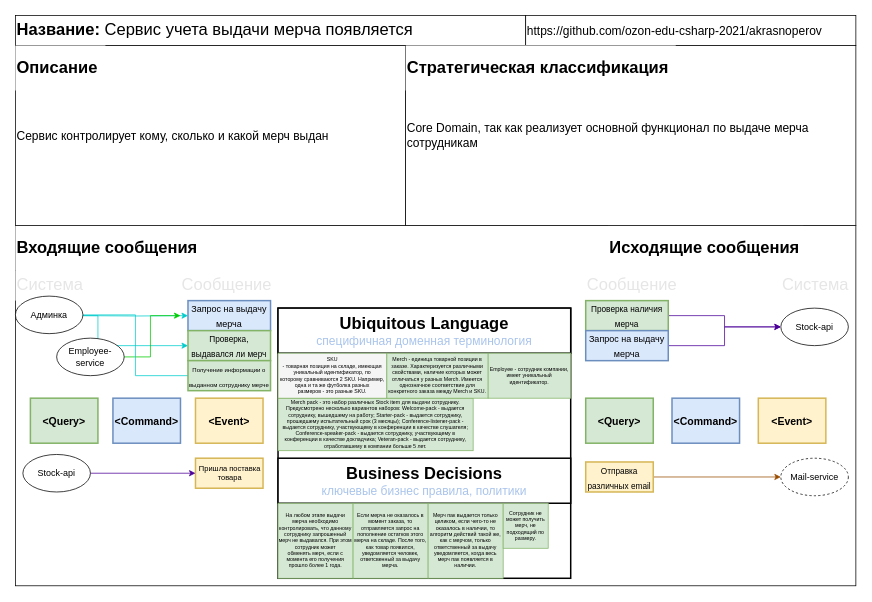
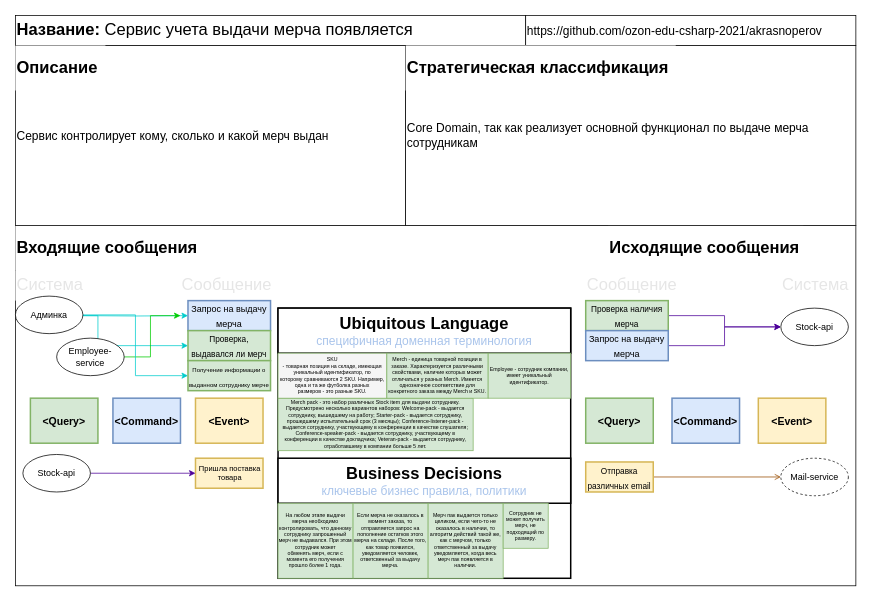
edge "Админка" -- "Получение информации о выданном сотруднику мерче": arrowhead none -> classic
edge "Отправка различных email" -> "Mail-service": arrowhead classic -> open
